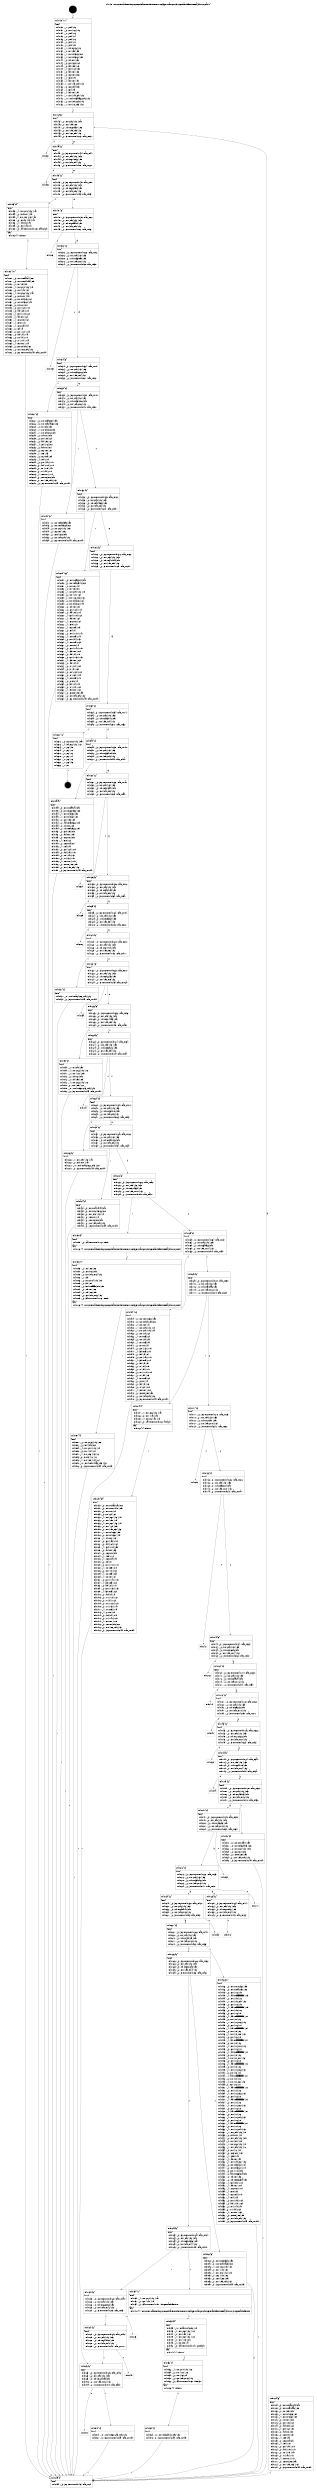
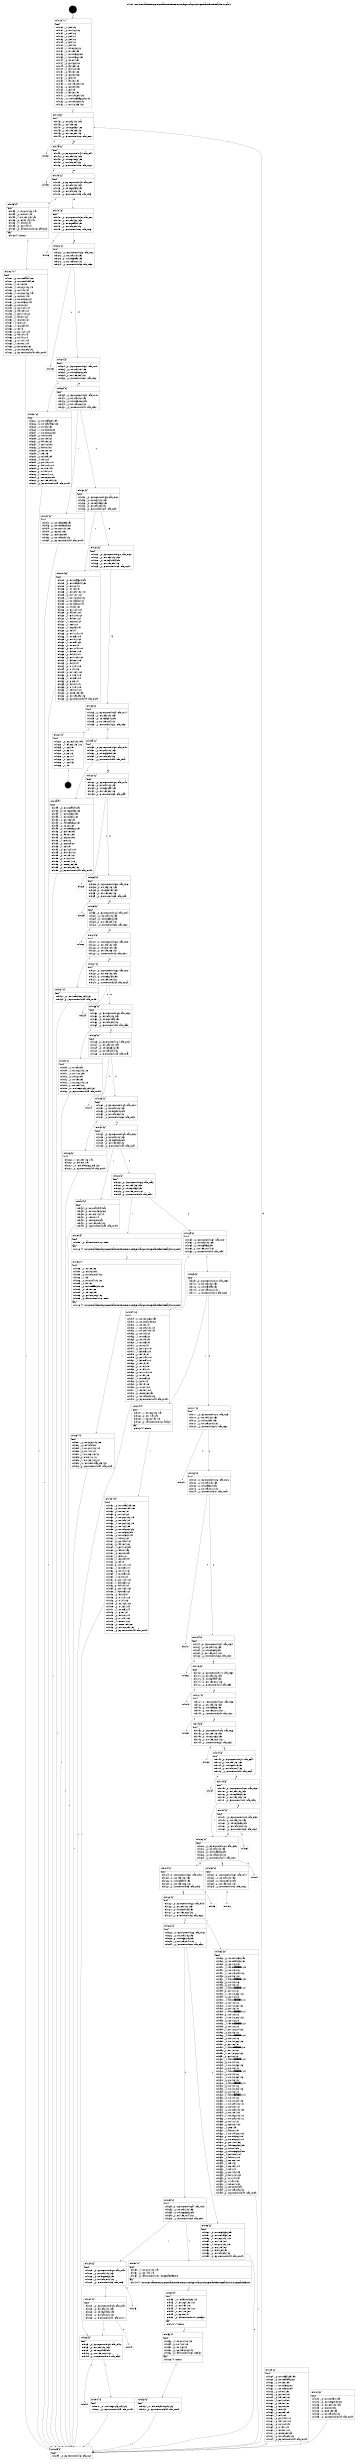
edge "0x4017db [28]" -> "0x401d7c [30]": now "0x4017db [28]" -> "0x401813 [28]"
